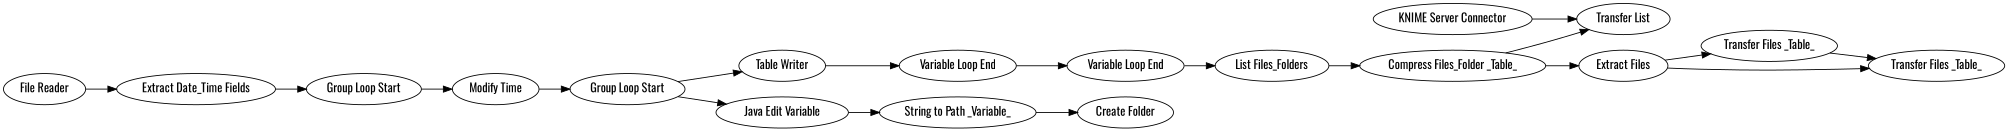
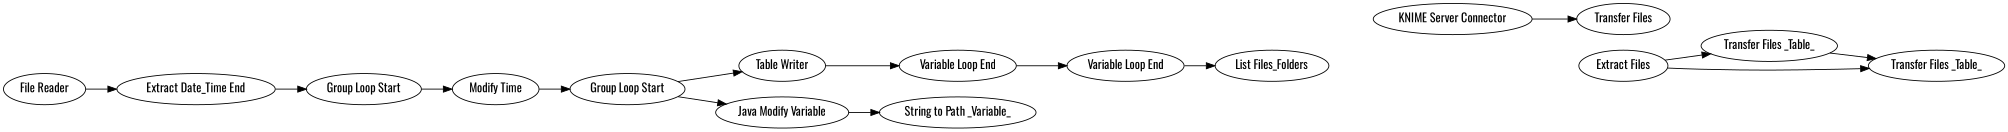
node "Transfer List": label "Transfer List" -> "Transfer Files"
node "Compress Files_Folder _Table_": removed
node "Extract Date_Time Fields": label "Extract Date_Time Fields" -> "Extract Date_Time End"
node "Java Edit Variable": label "Java Edit Variable" -> "Java Modify Variable"
node "Create Folder": removed
